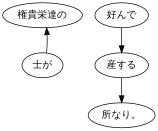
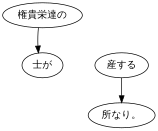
node "好んで": removed
edge "士が" -> "権貴栄達の": reversed
